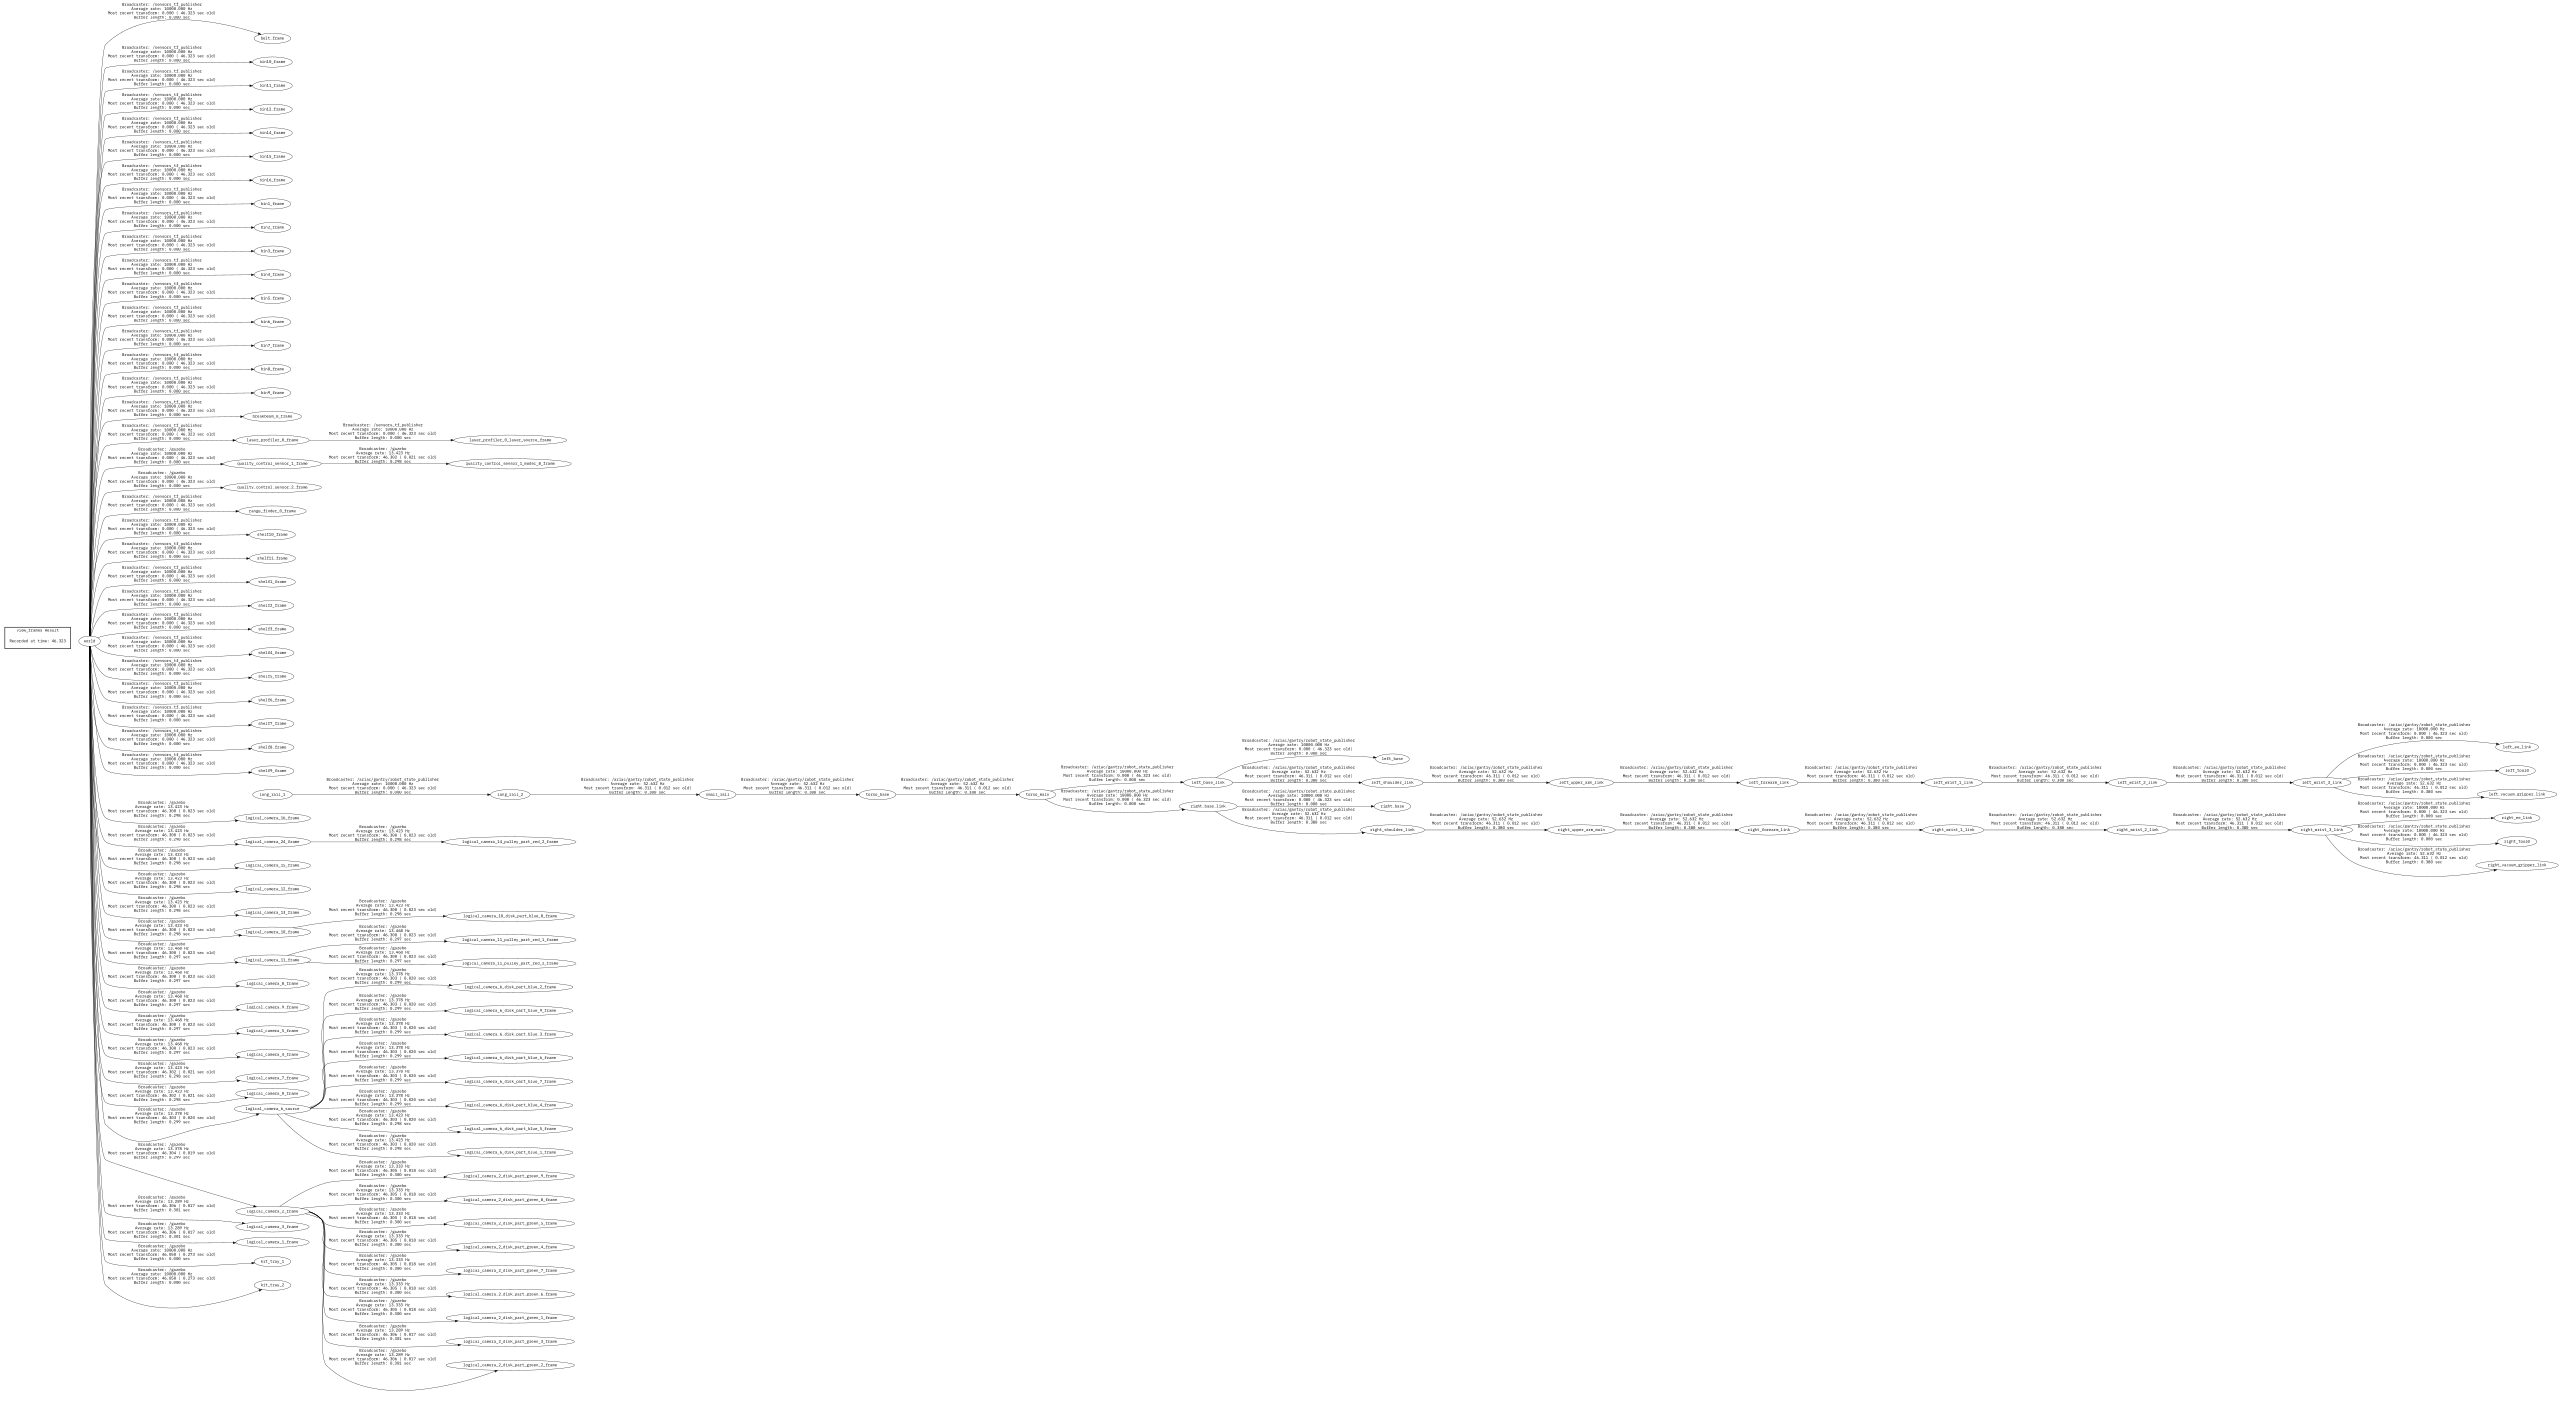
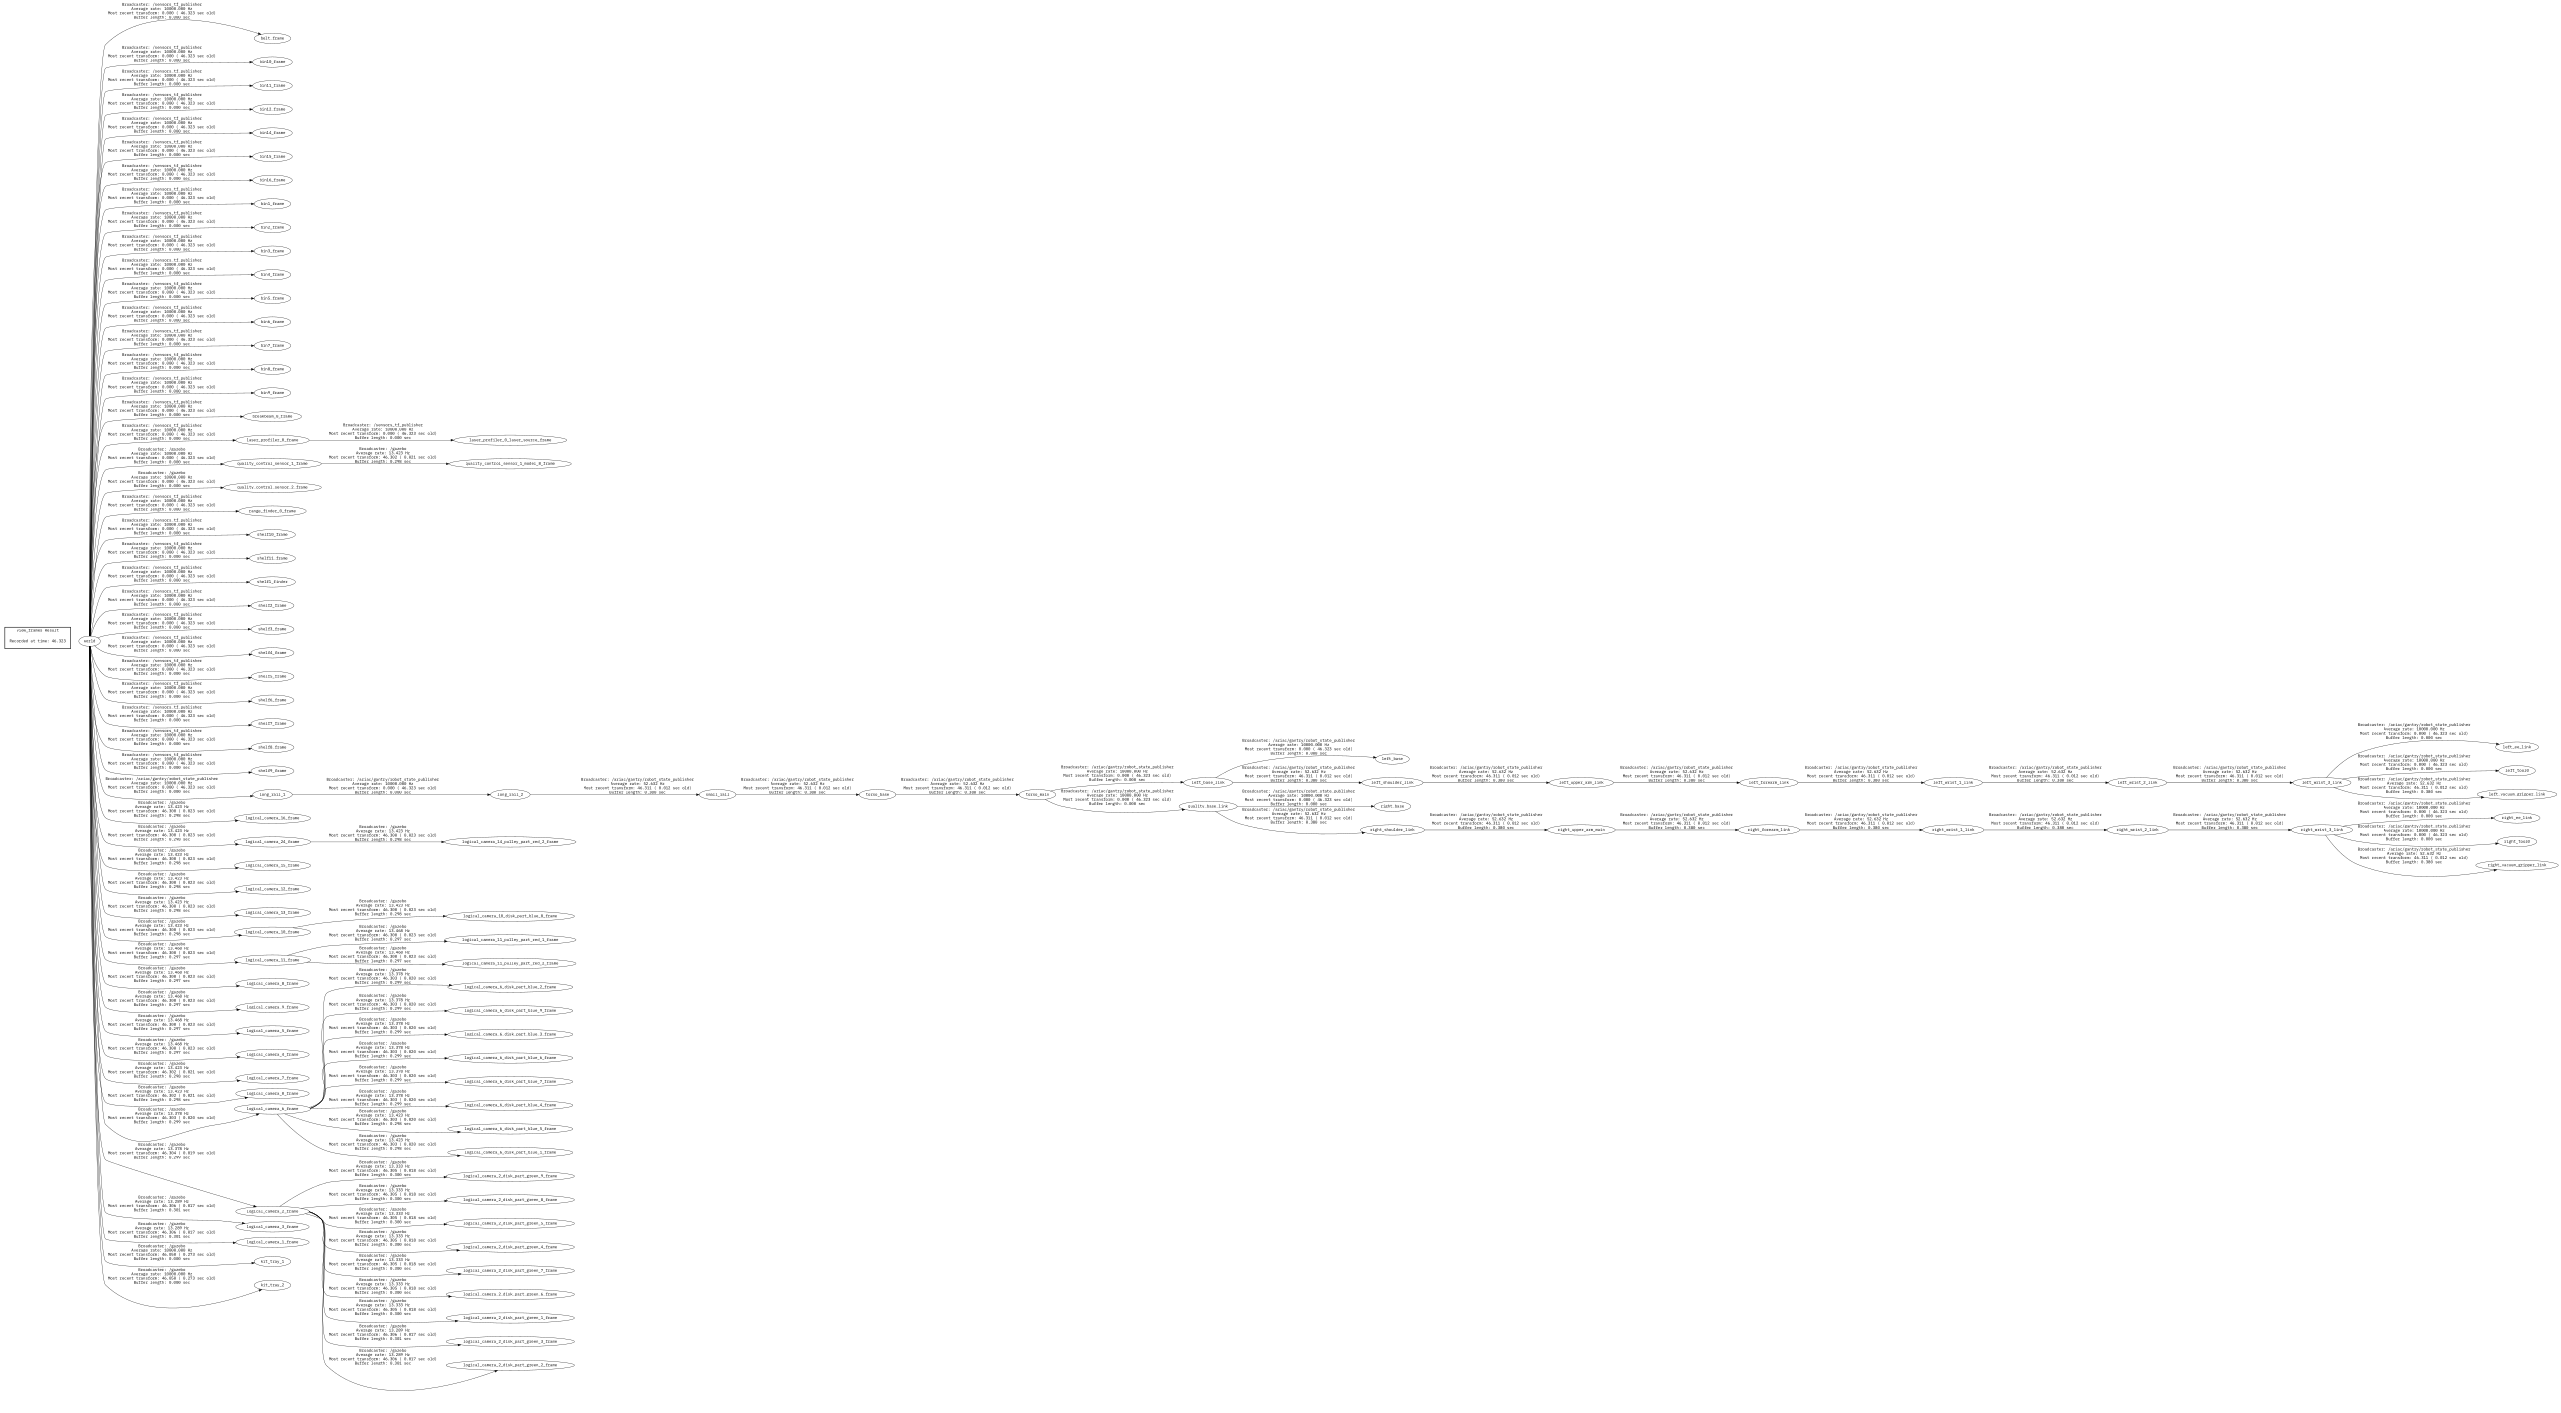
node "shelf1_frame": label "shelf1_frame" -> "shelf1_finder"
edge "world" -> "long_rail_1": added, label "Broadcaster: /ariac/gantry/robot_state_publisher Average rate: 10000.000 Hz Most recent transform: 0.000 ( 46.323 sec old) Buffer length: 0.000 sec"
node "right_base_link": label "right_base_link" -> "quality_base_link"
node "logical_camera_6_source": label "logical_camera_6_source" -> "logical_camera_6_frame"
